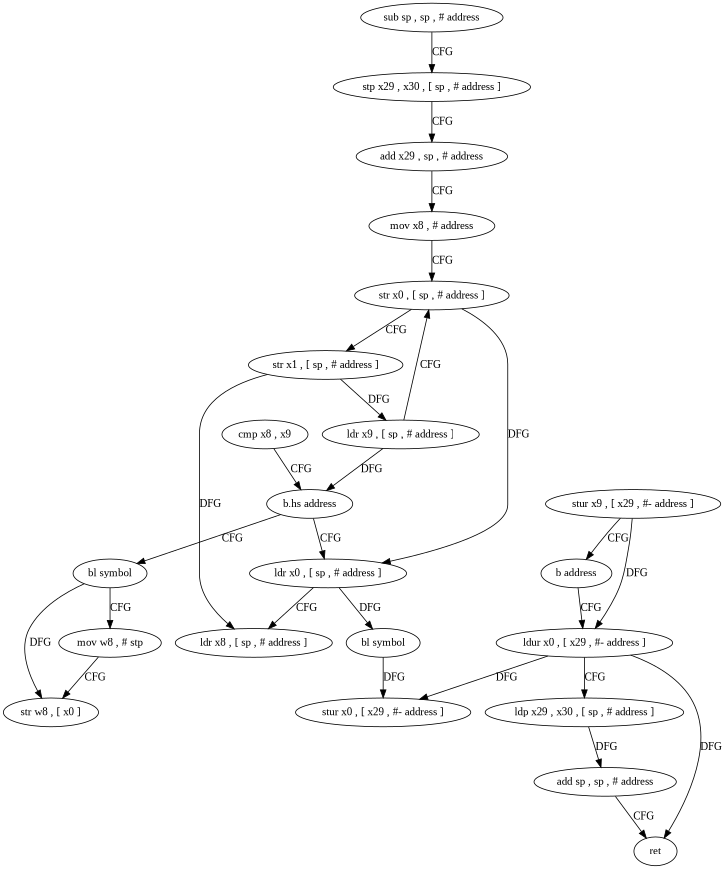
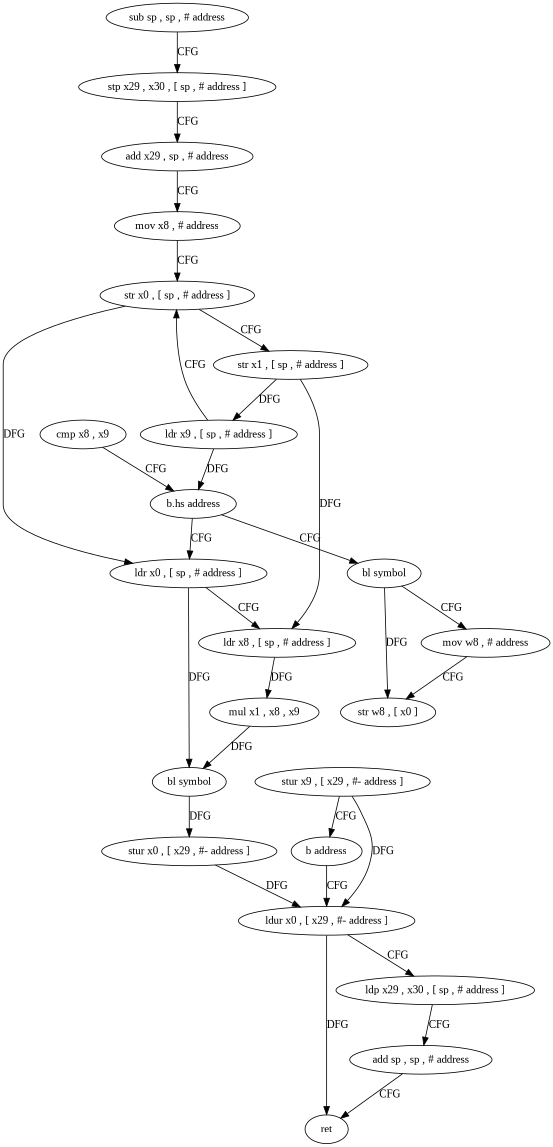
node "mov w8 , # stp": label "mov w8 , # stp" -> "mov w8 , # address"
edge "ldur x0 , [ x29 , #- address ]" -> "stur x0 , [ x29 , #- address ]": reversed
node "mul x1 , x8 , x9": added
edge "ldp x29 , x30 , [ sp , # address ]" -> "add sp , sp , # address": label "DFG" -> "CFG"
